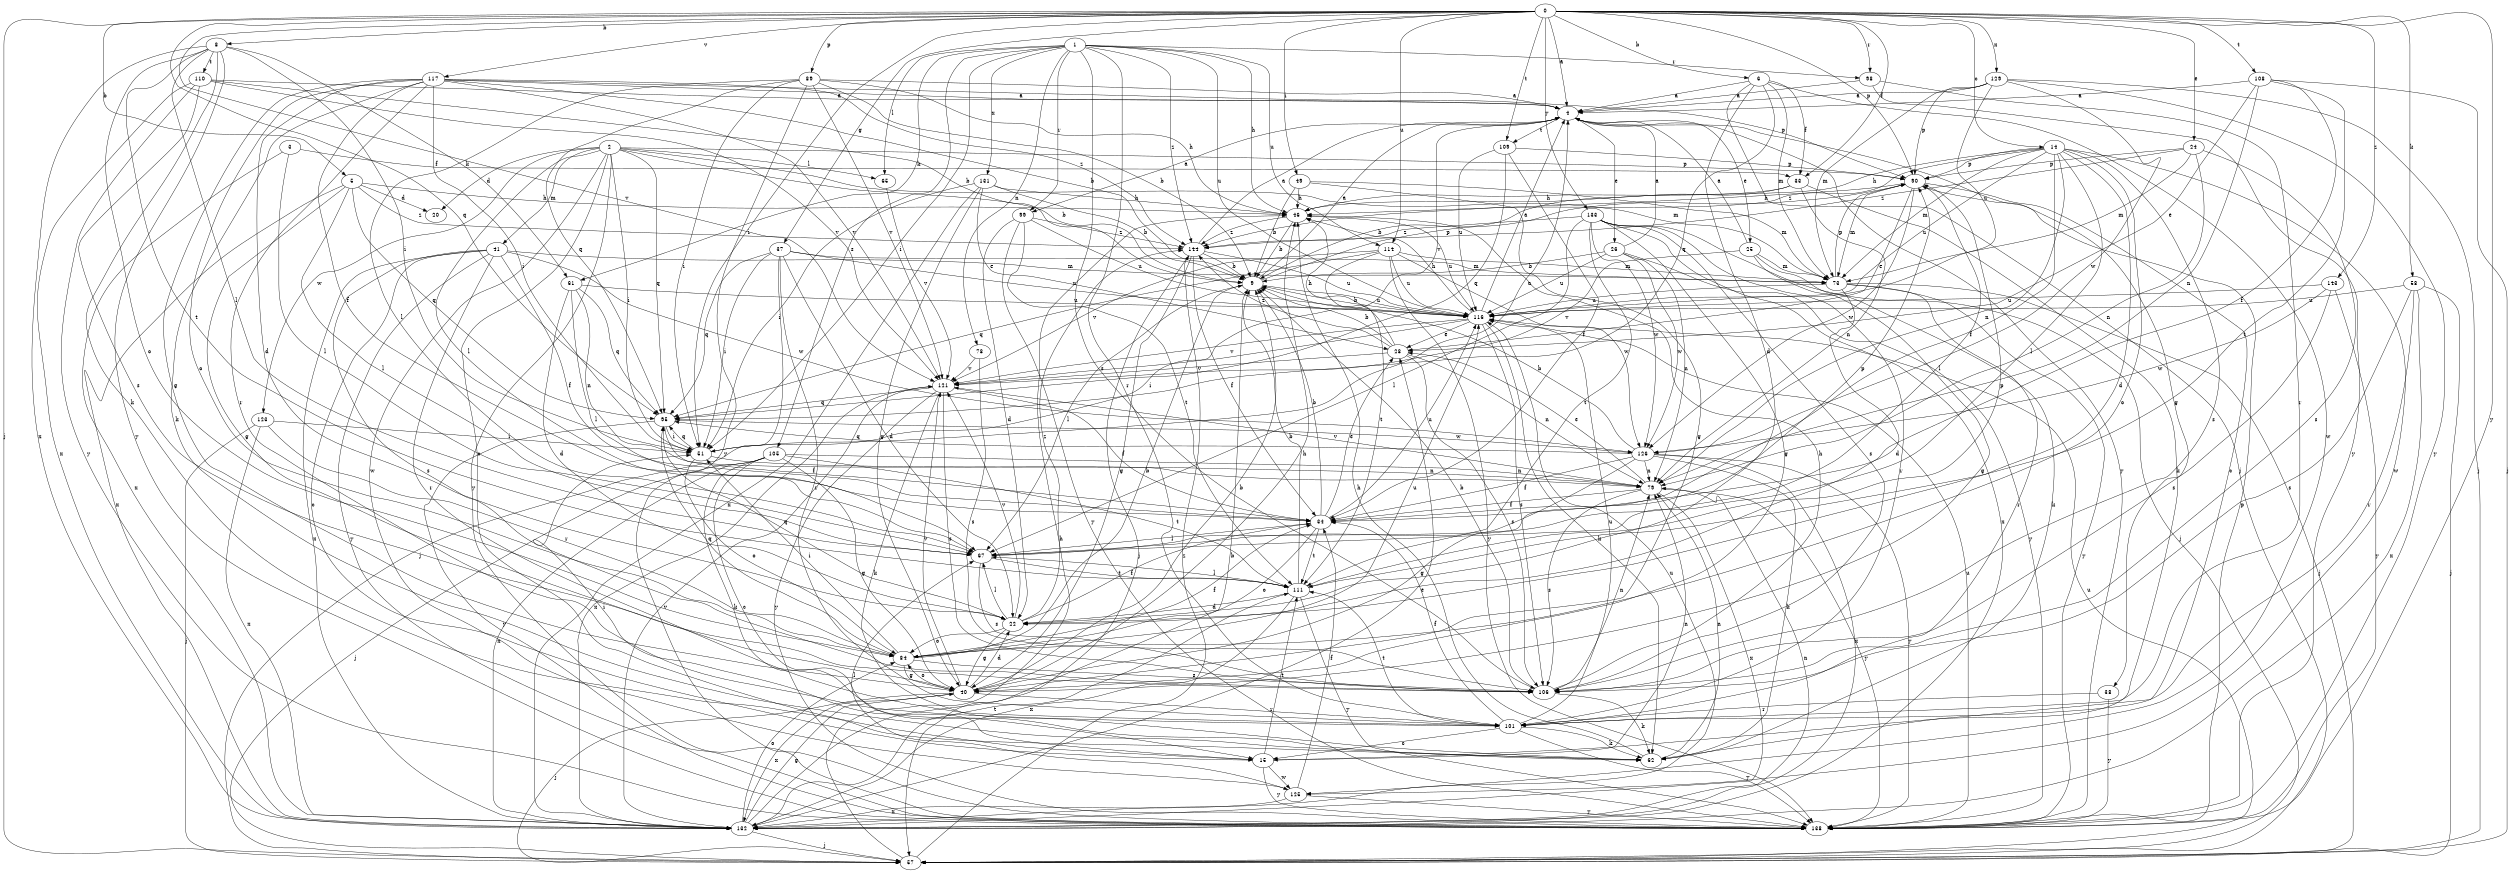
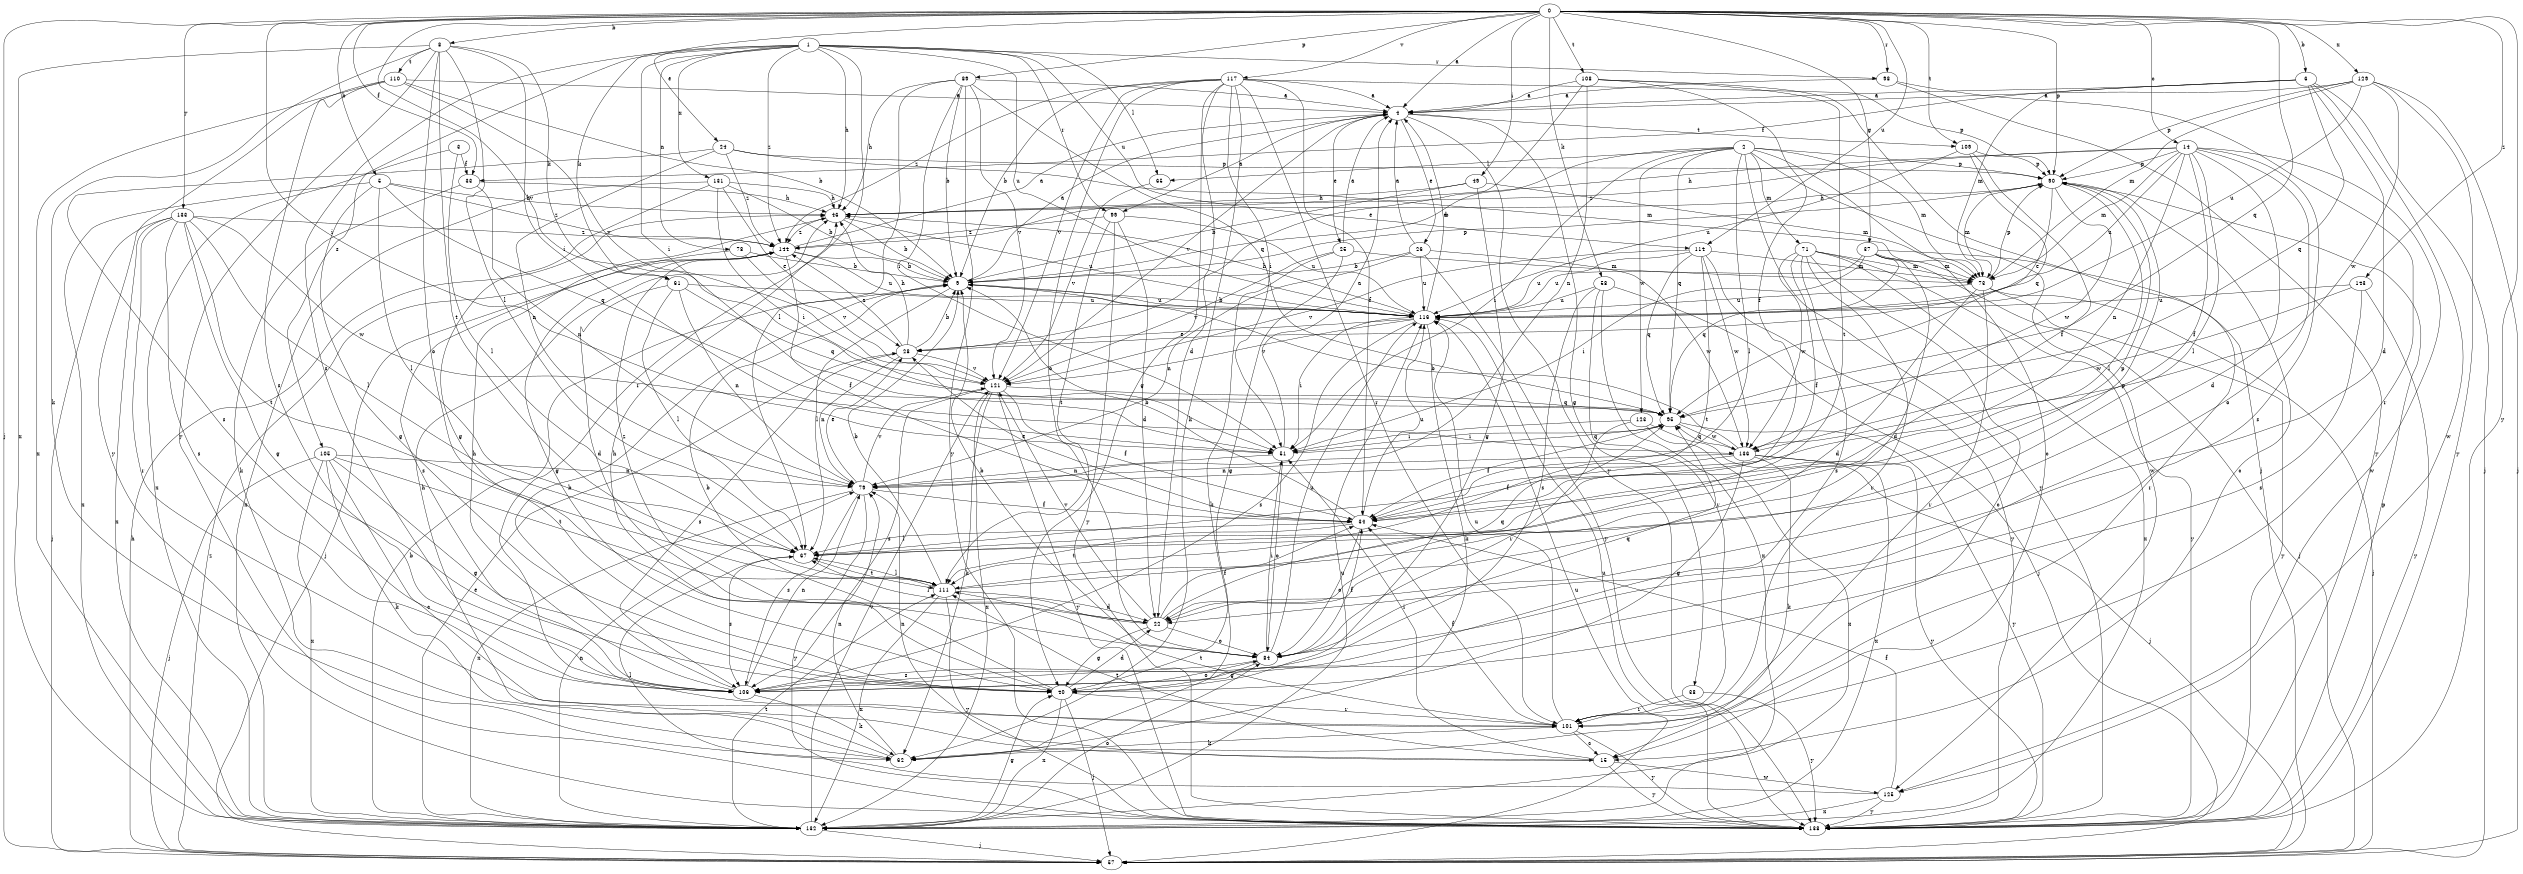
node "20": removed
edge "33" -> "9": now "78" -> "9"
node "41": label "41" -> "71"
node "126": label "126" -> "136"
edge "40" -> "121": removed, label "v"
